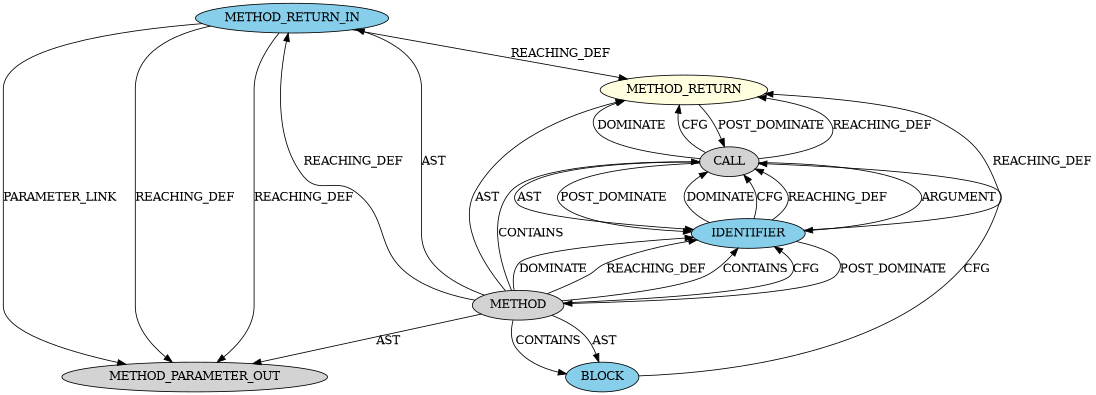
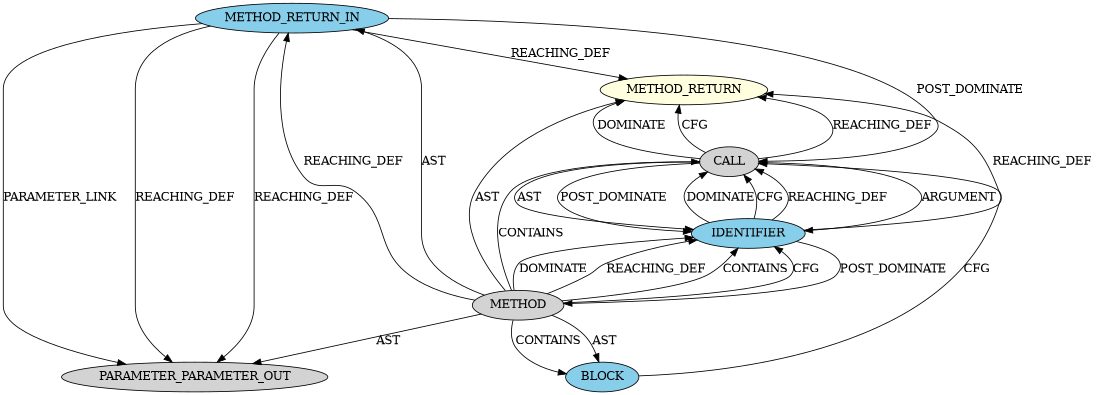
edge "METHOD_RETURN" -> "CALL": now "METHOD_RETURN_IN" -> "CALL"
node "METHOD_PARAMETER_OUT": label "METHOD_PARAMETER_OUT" -> "PARAMETER_PARAMETER_OUT"
